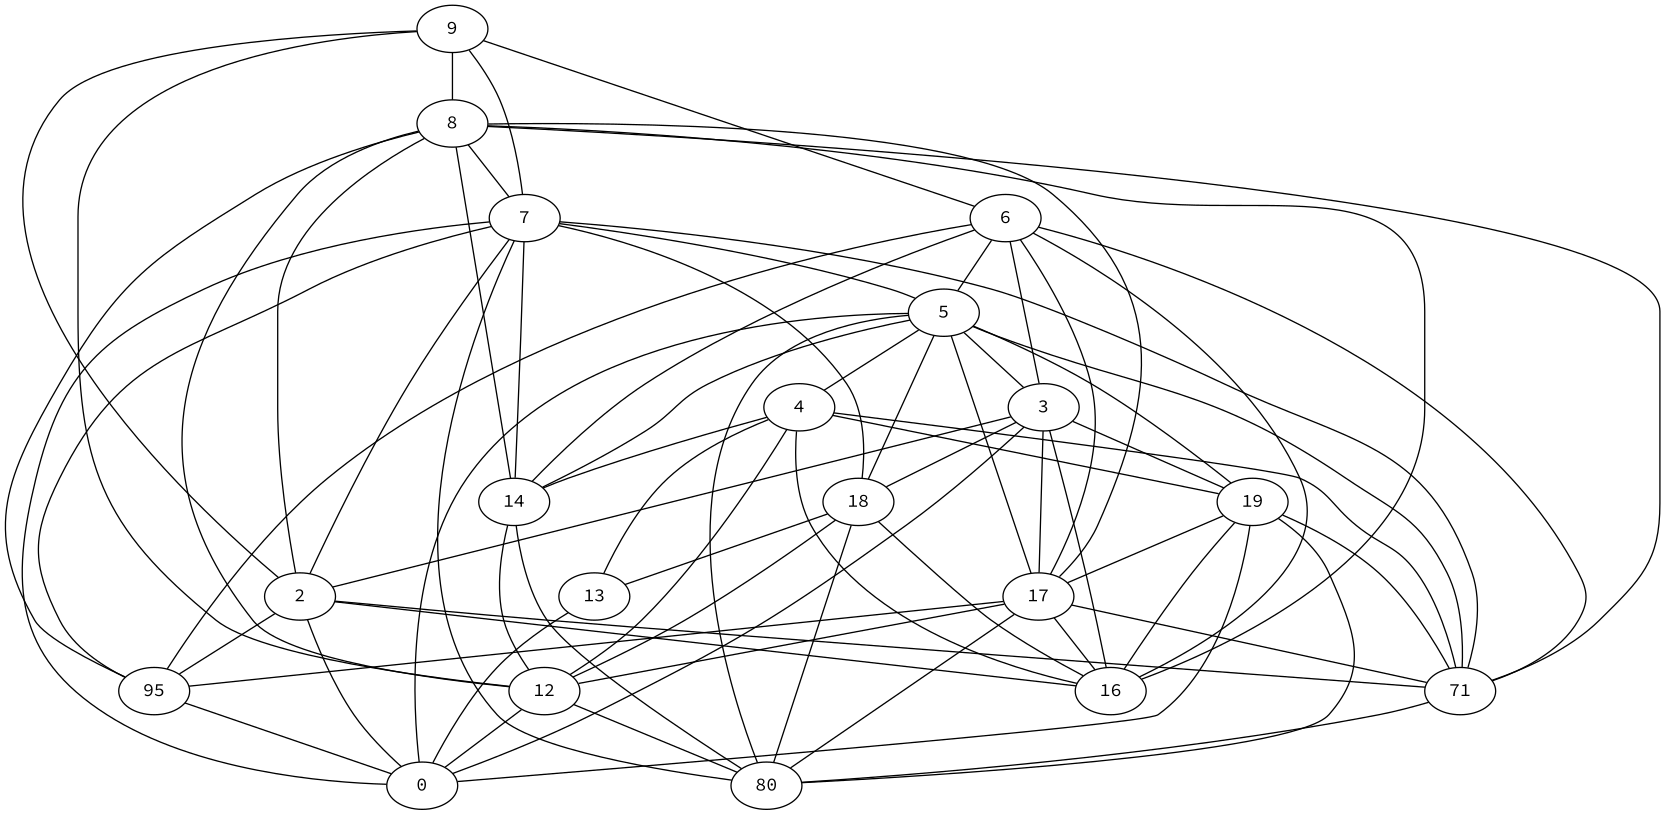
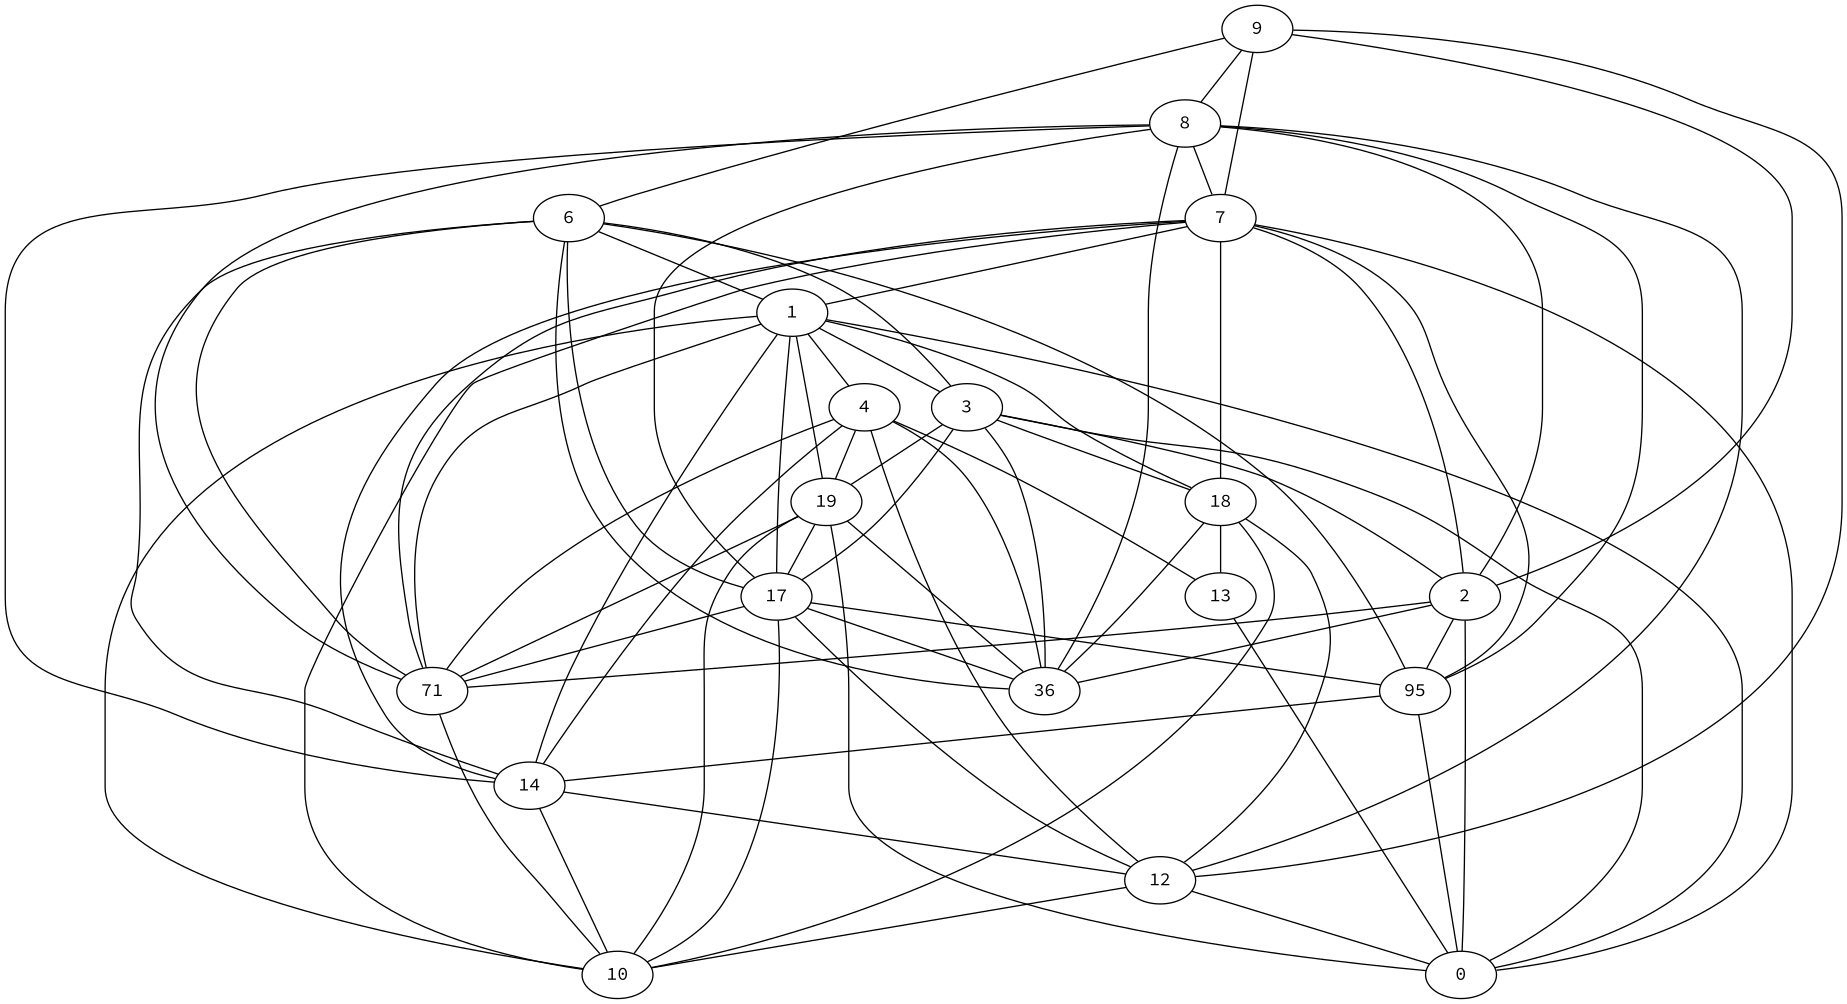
node "5": label "5" -> "1"
node "16": label "16" -> "36"
edge "95" -- "14": added
node "80": label "80" -> "10"
